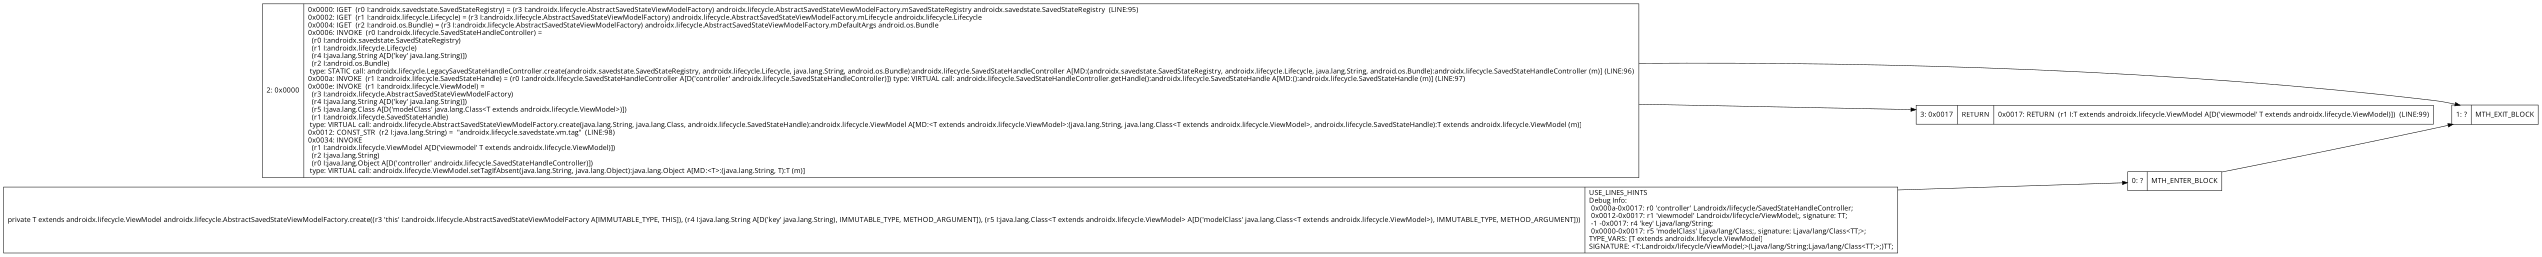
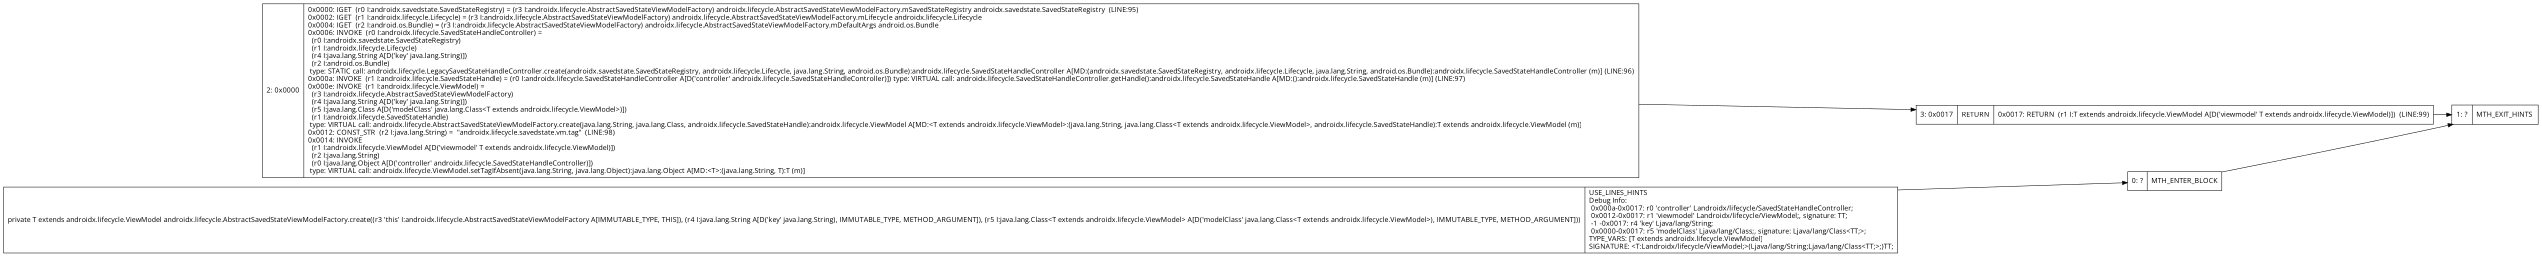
edge "2: 0x0000" -> "1: ?": now "3: 0x0017" -> "1: ?"
node "1: ?": text "MTH_EXIT_BLOCK" -> "MTH_EXIT_HINTS"
node "2: 0x0000": text "0x0034: INVOKE" -> "0x0014: INVOKE"
